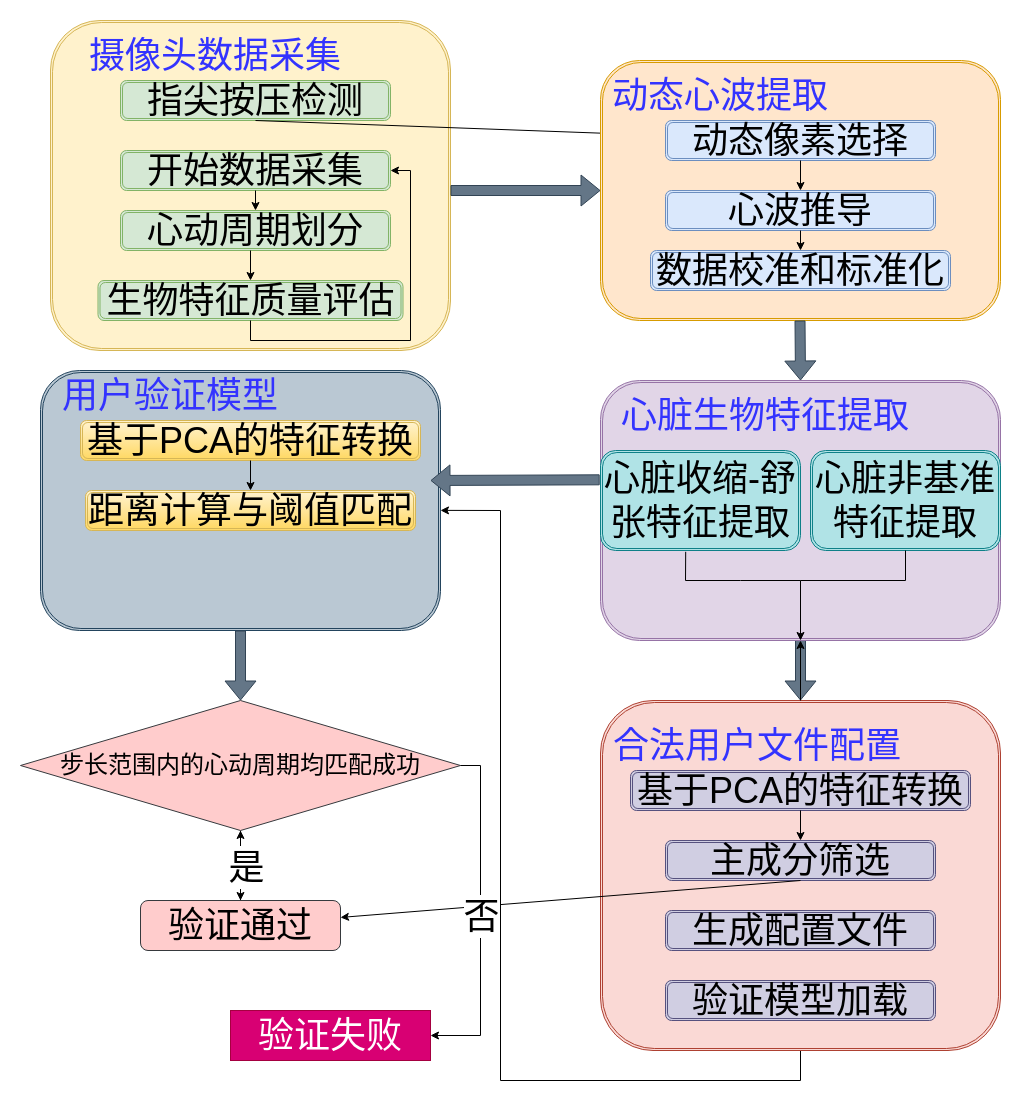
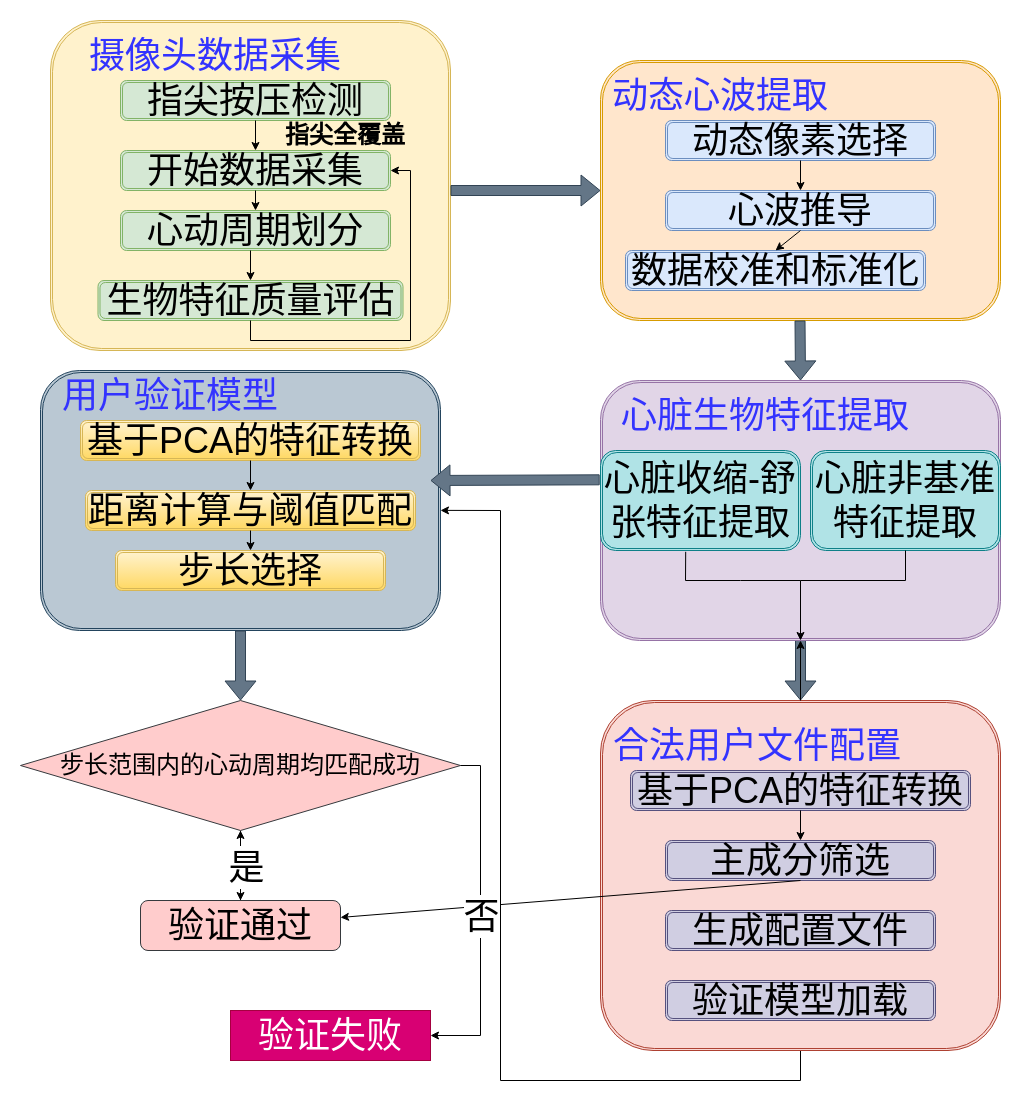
edge "指尖按压检测" -> "动态像素选择": now "指尖按压检测" -> "开始数据采集"
node "指尖全覆盖": added
node "数据校准和标准化": moved (801, 271) -> (776, 271)
edge "距离计算与阈值匹配" -> "步长选择": added
node "步长选择": added
